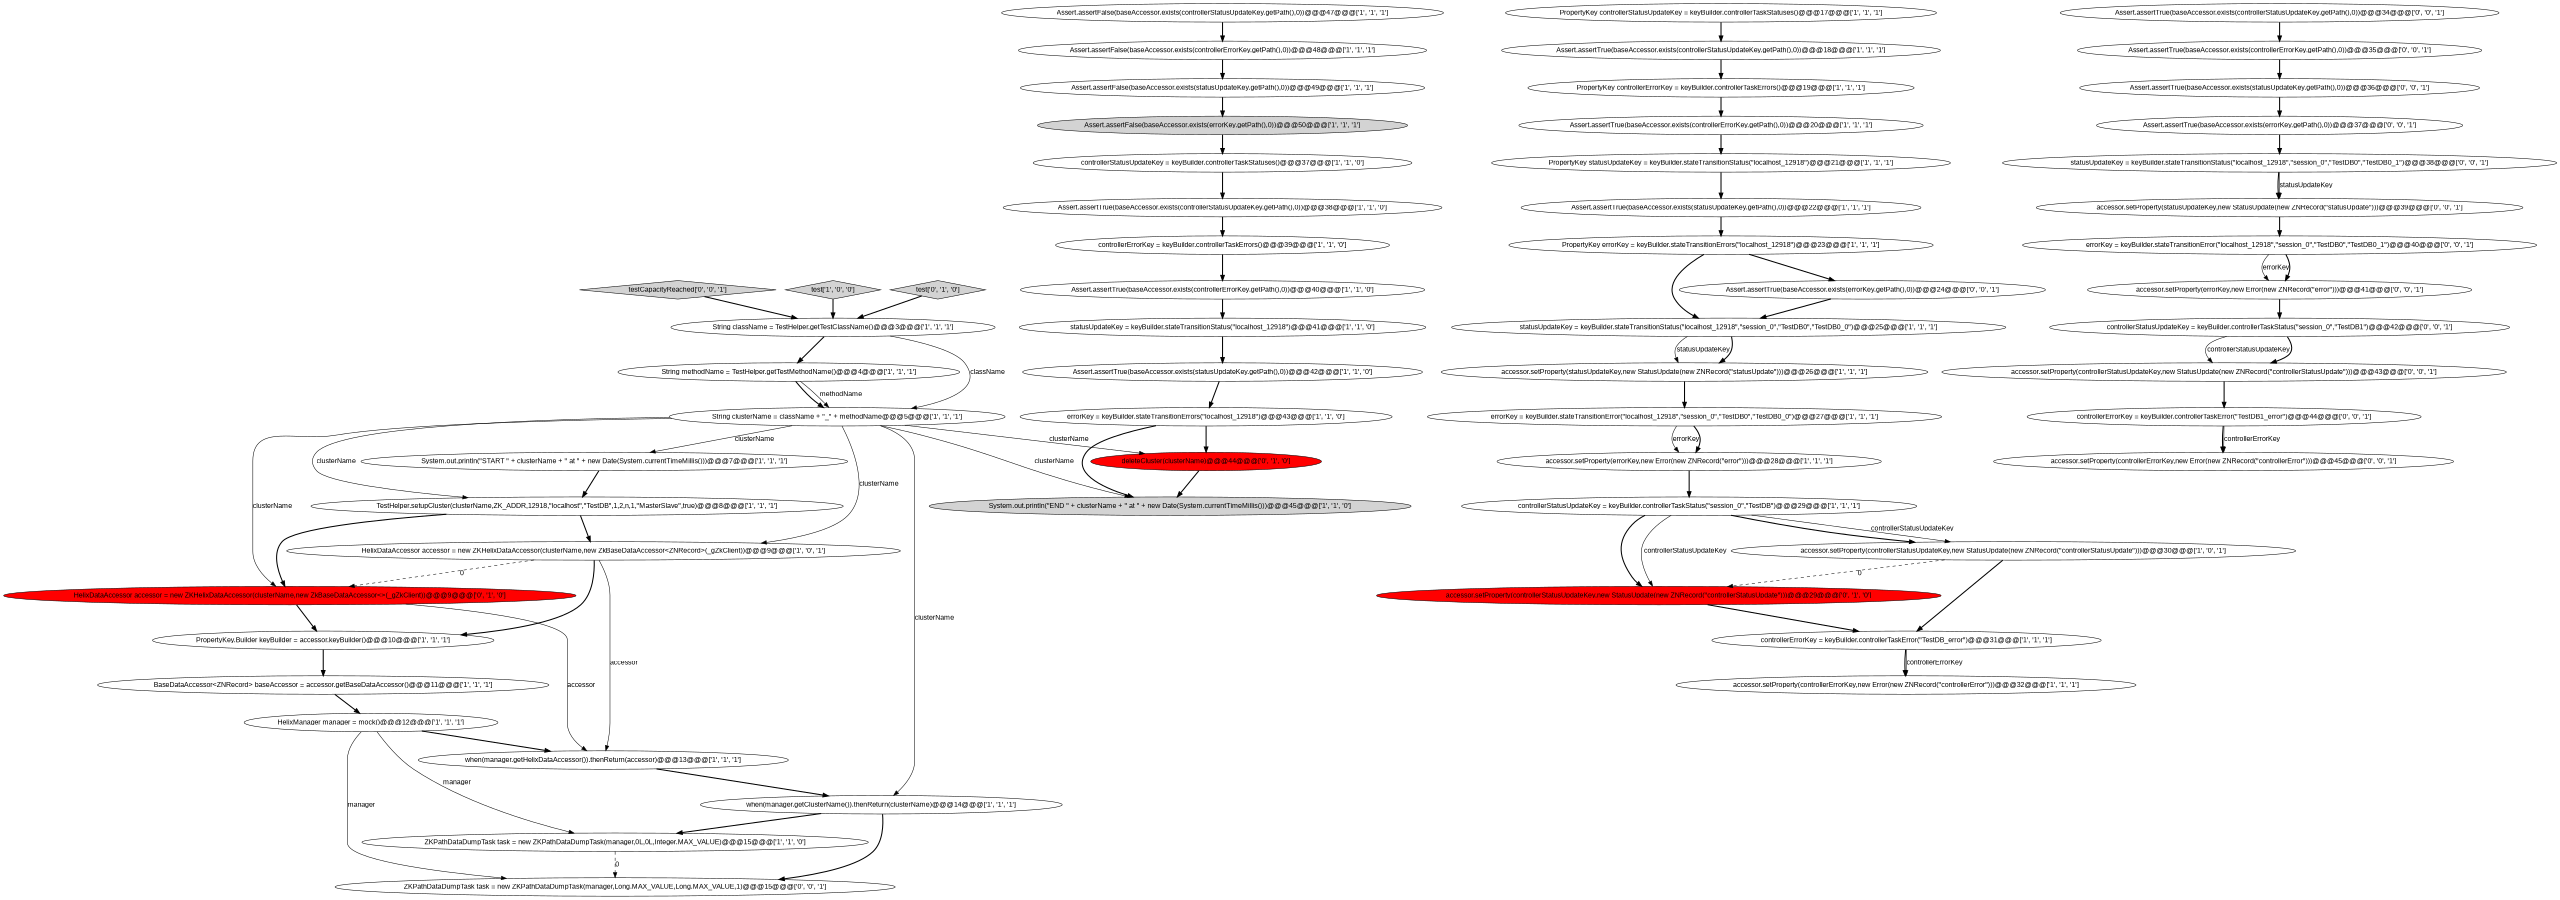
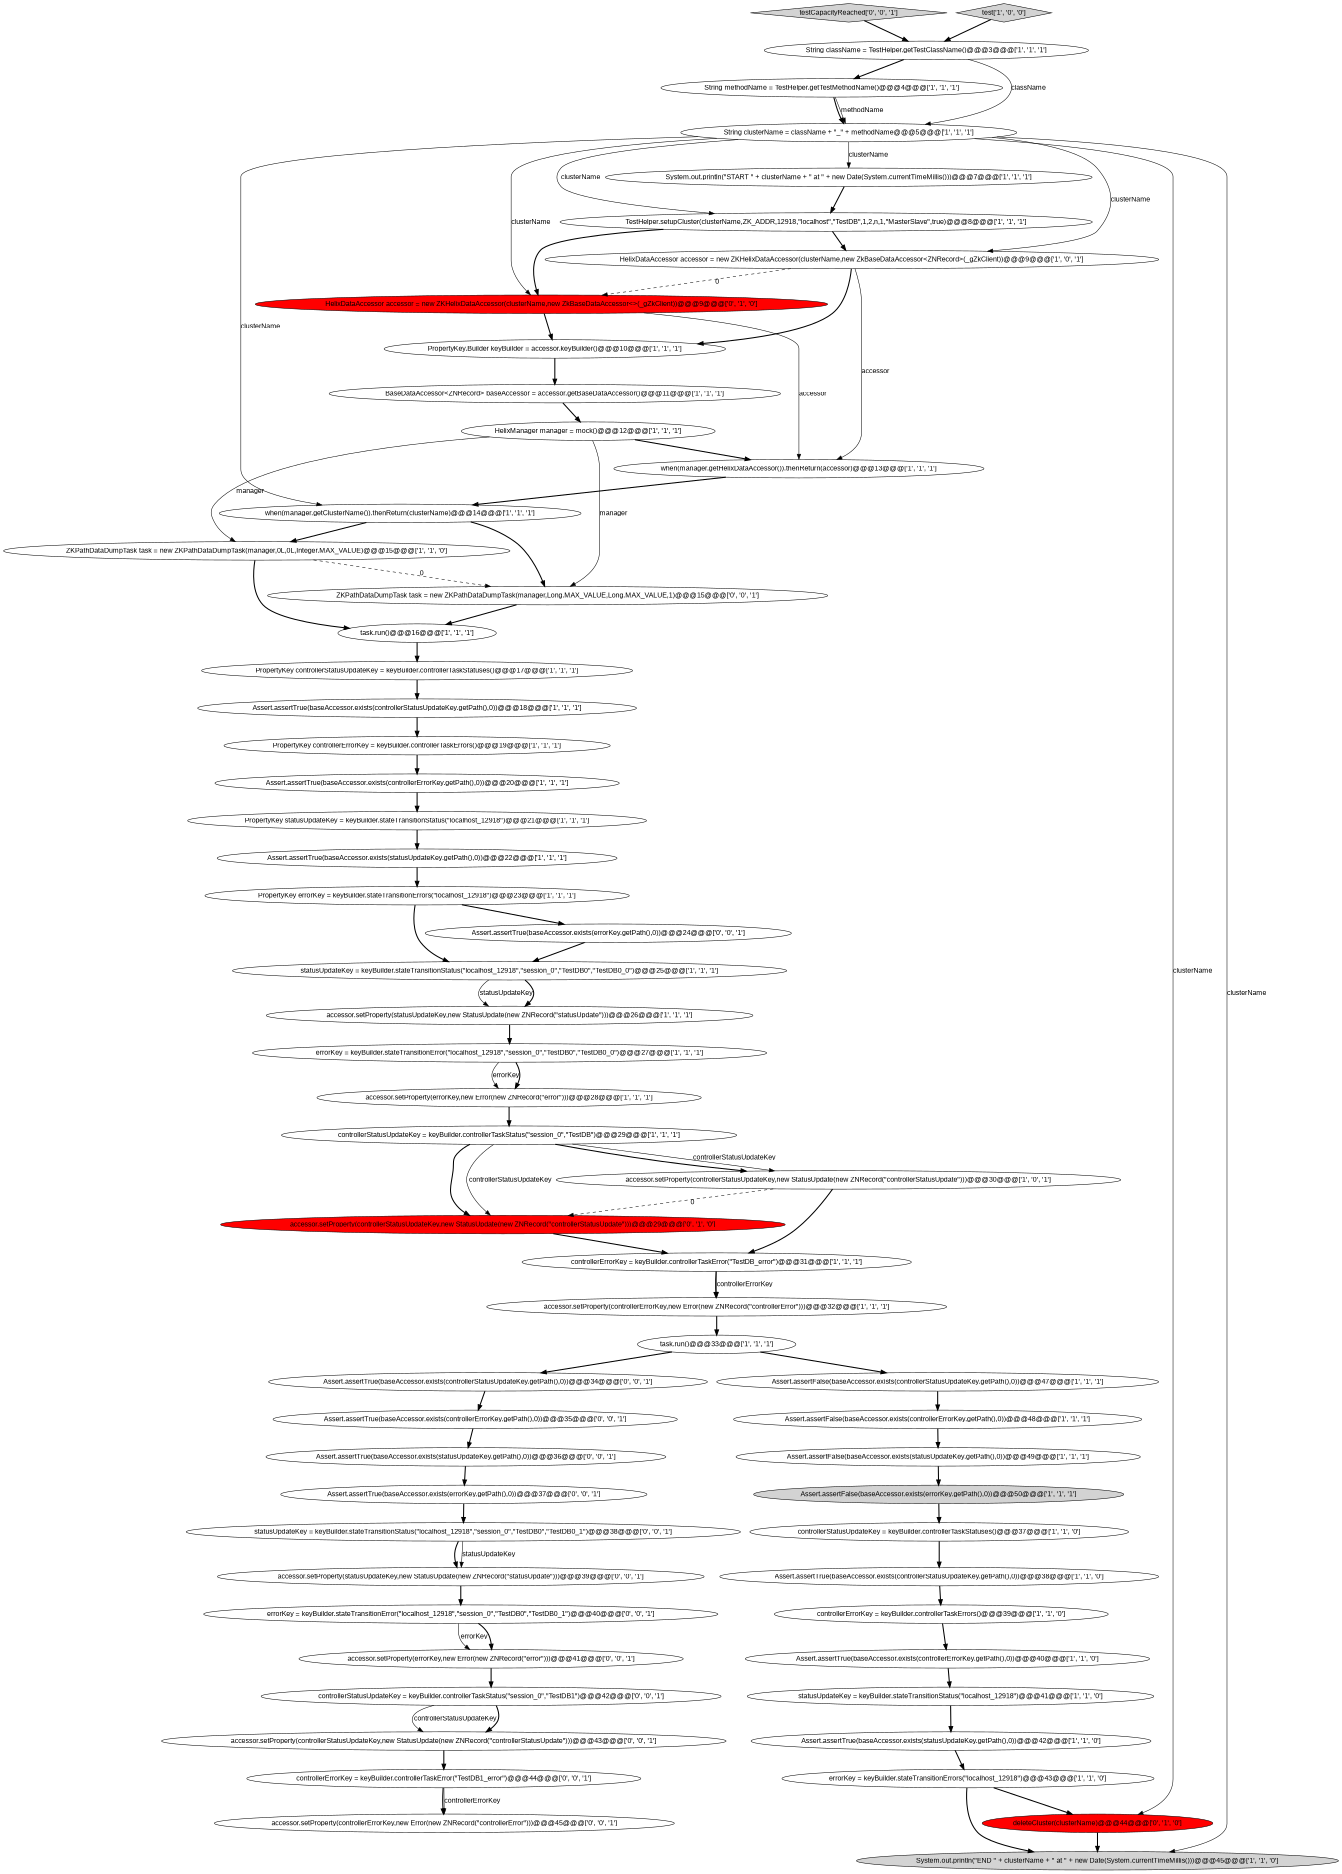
node "test['0', '1', '0']": removed
node "task.run()@@@16@@@['1', '1', '1']": added
node "task.run()@@@33@@@['1', '1', '1']": added
